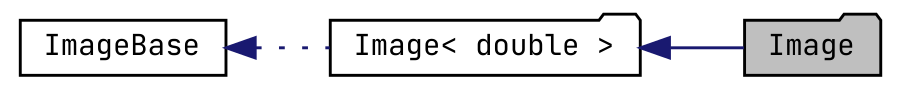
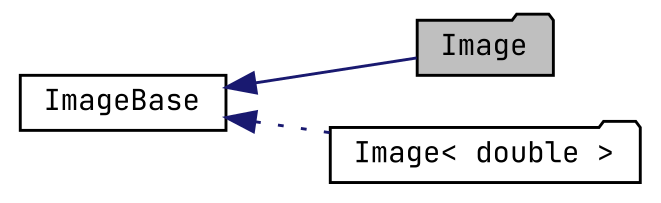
edge "Image" -> "Image< double >": now "Image" -> "ImageBase"
